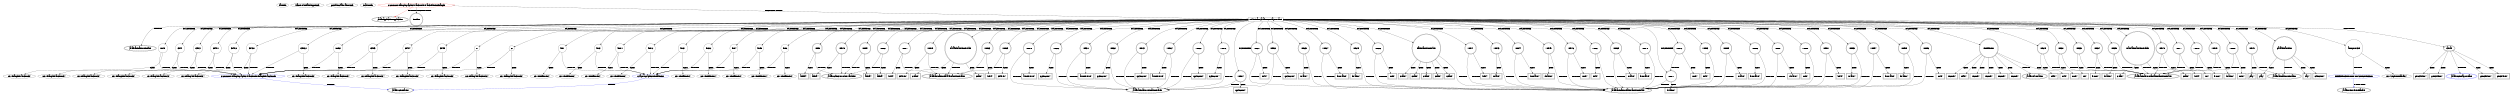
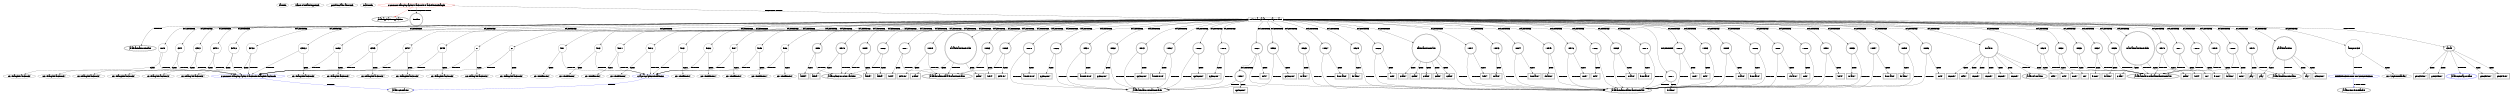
edge "void initPane(javafx.scene.layout.Pane)" -> "VAR84": now "VAR21" -> "VAR84"
node "LineElement": label "LineElement" -> "Duration"
edge "VAR72" -> "VAR71": now "VAR72" -> "javafx.animation.FadeTransitionBuilder"
